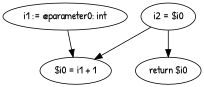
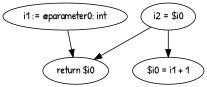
edge "i1 := @parameter0: int" -> "$i0 = i1 + 1": now "i1 := @parameter0: int" -> "return $i0"
